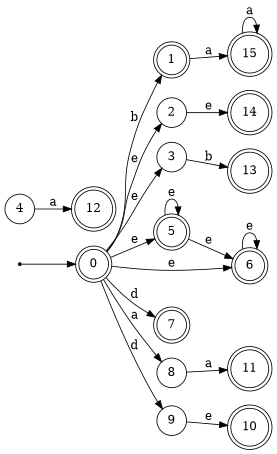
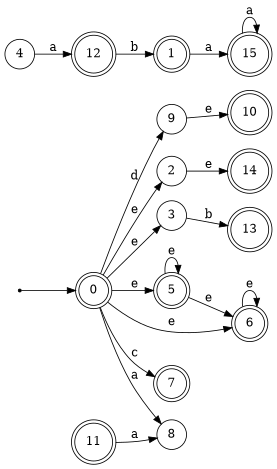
edge "0" -> "1": now "12" -> "1"
edge "0" -> "7": label "d" -> "c"
edge "8" -> "11": reversed
